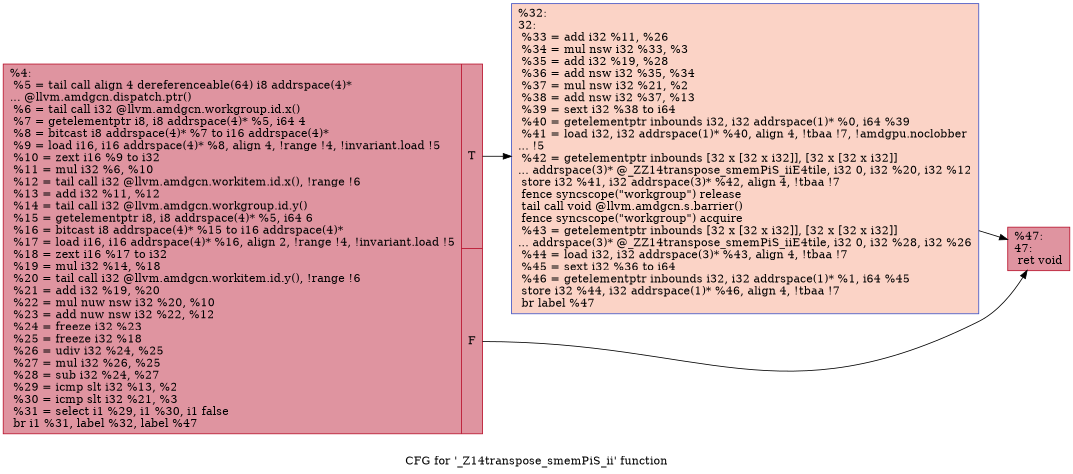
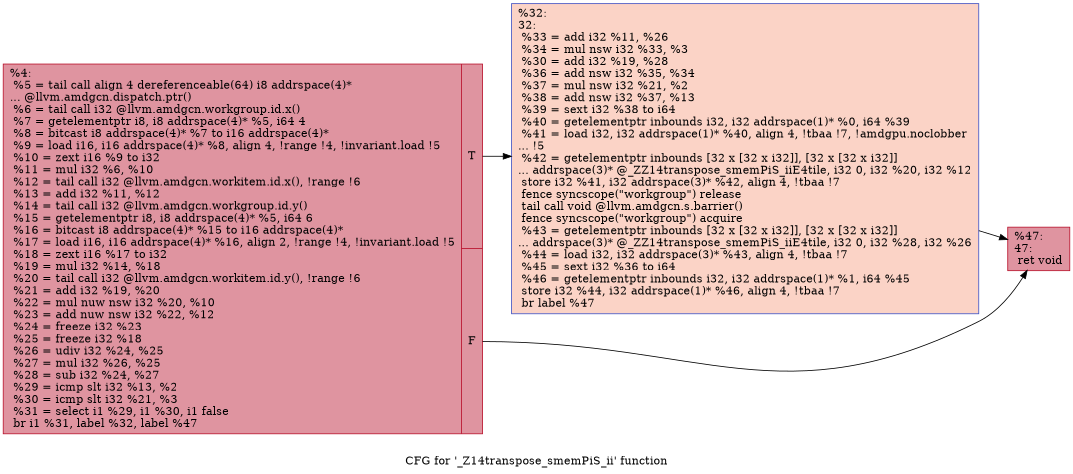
node "%32:": text "%35 = add i32 %19, %28" -> "%30 = add i32 %19, %28"
